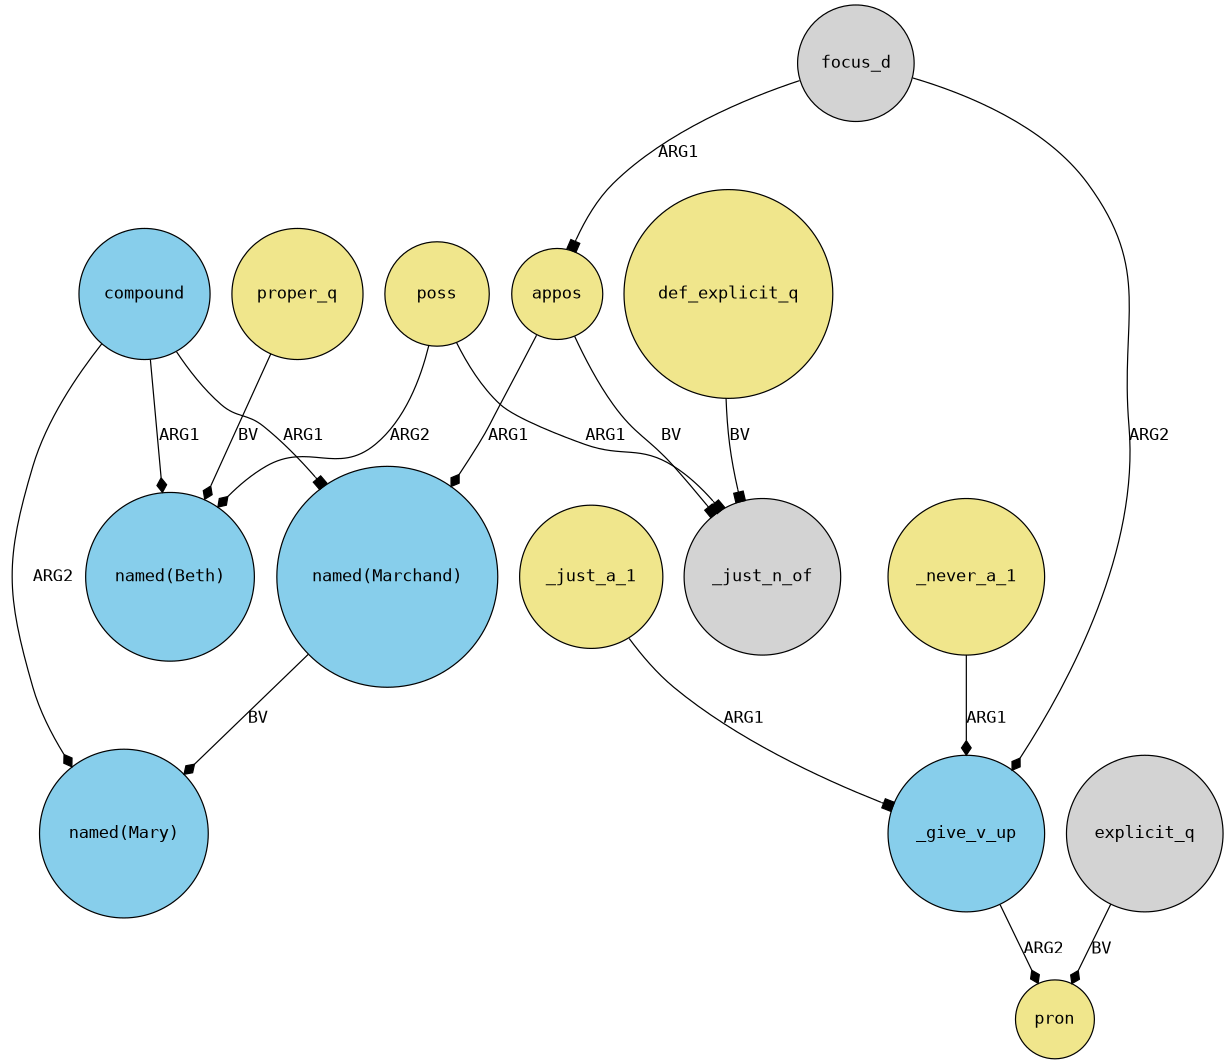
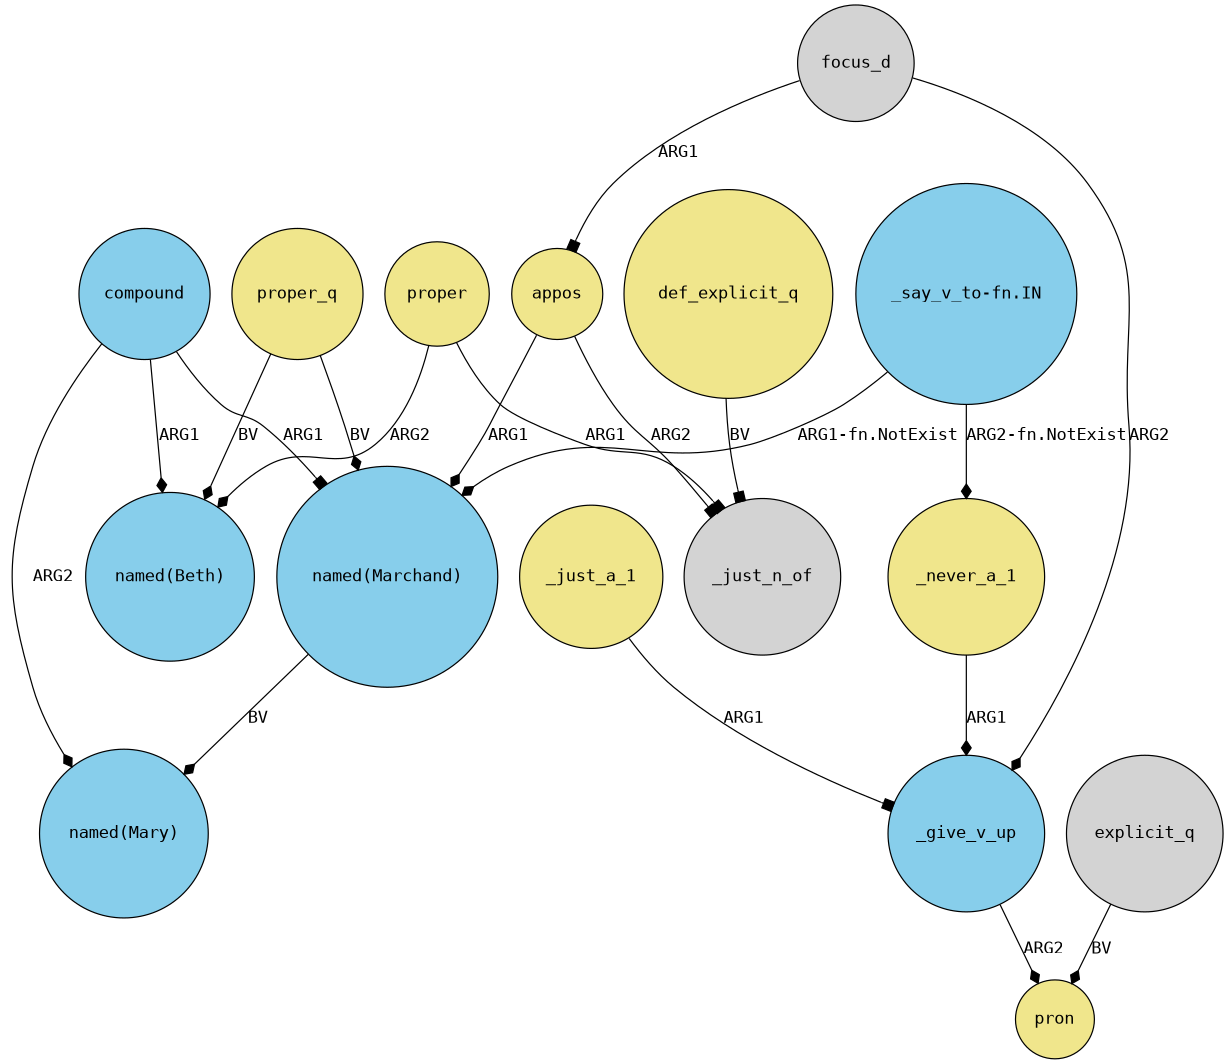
node "poss": label "poss" -> "proper"
node "_say_v_to-fn.IN": added
edge "proper_q" -> "named(Marchand)": added, label "BV"
edge "appos" -> "_just_n_of": label "BV" -> "ARG2"
